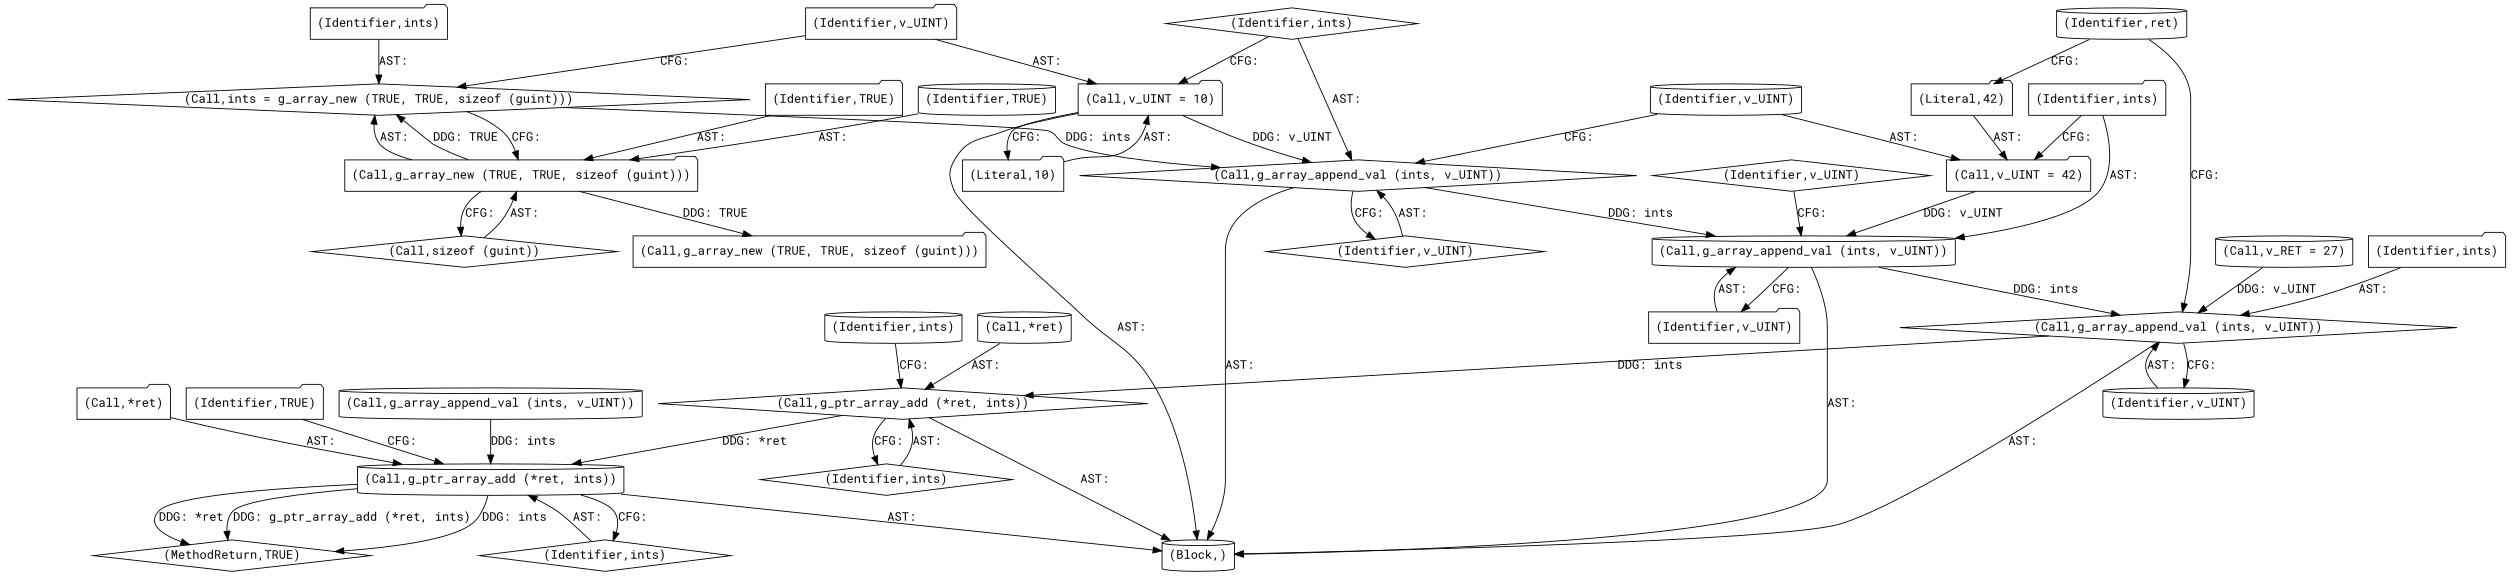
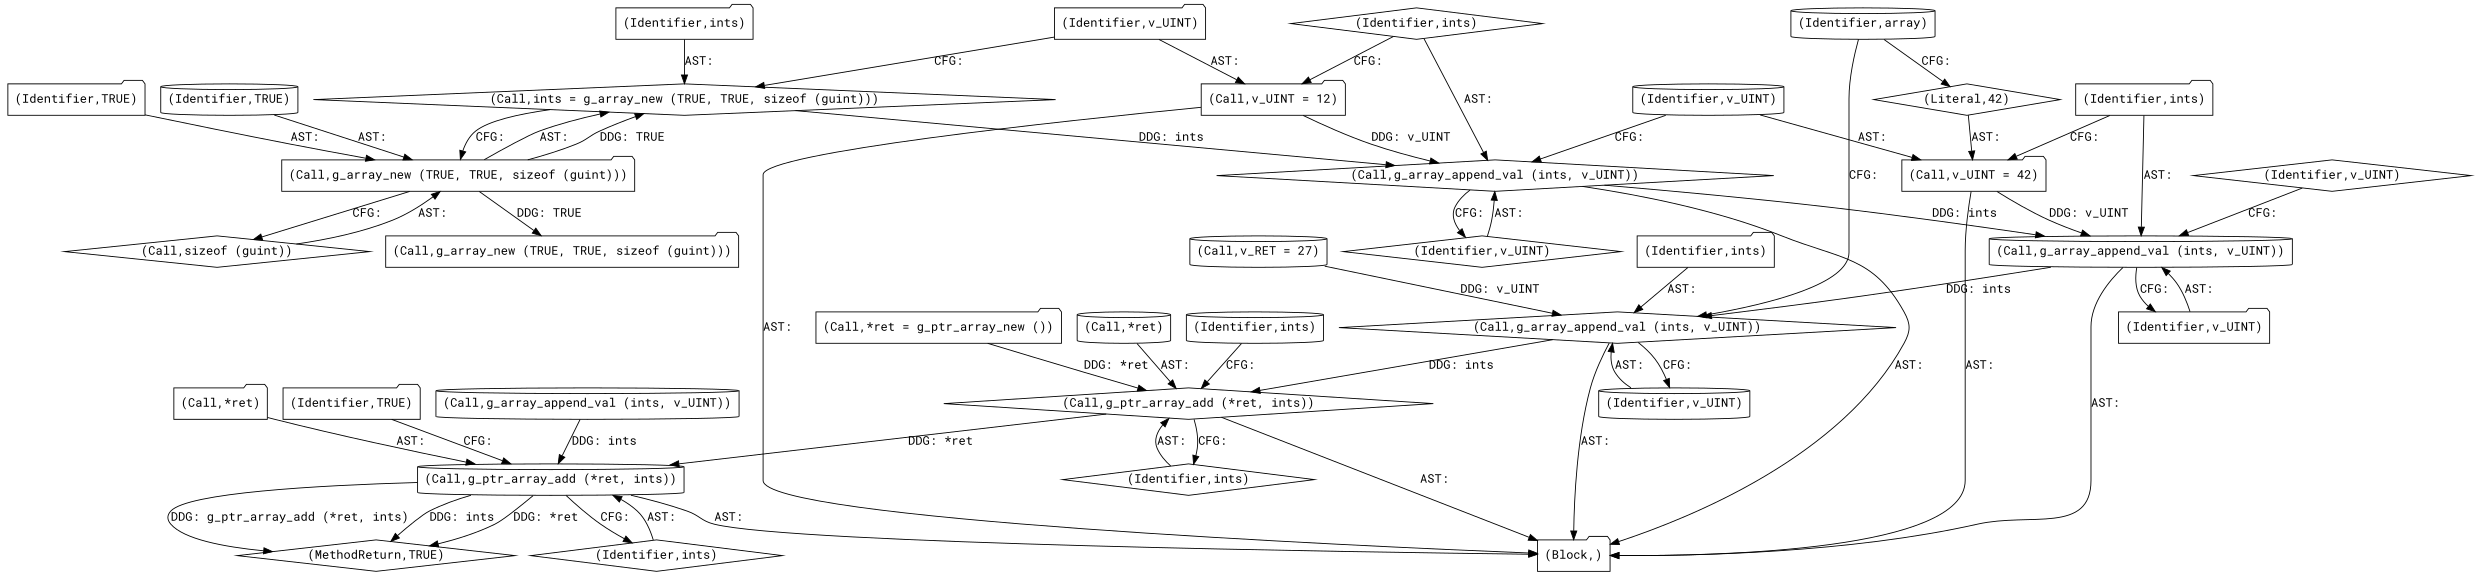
node "(Identifier,ret)": label "(Identifier,ret)" -> "(Identifier,array)"
node "(Call,v_UINT = 10)": label "(Call,v_UINT = 10)" -> "(Call,v_UINT = 12)"
node "(Literal,42)": shape folder -> diamond
node "(Literal,10)": removed
node "(Call,*ret = g_ptr_array_new ())": added
edge "(Call,v_UINT = 42)" -> "(Block,)": added, label "AST:"
node "(Block,)": shape cylinder -> folder
